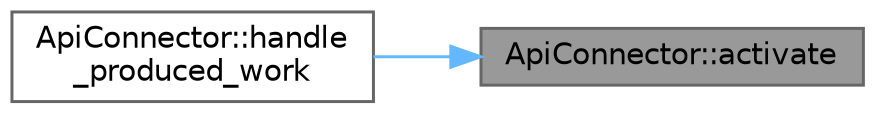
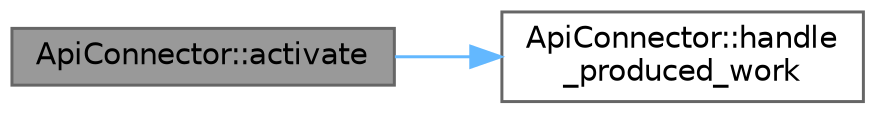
edge "ApiConnector::handle _produced_work" -> "ApiConnector::activate": reversed
